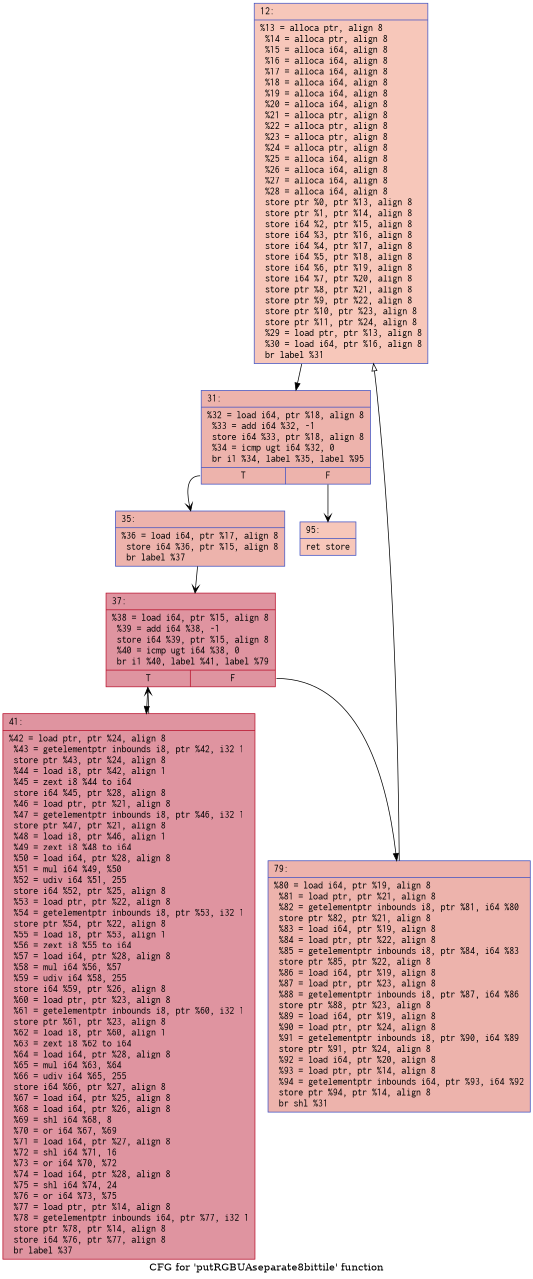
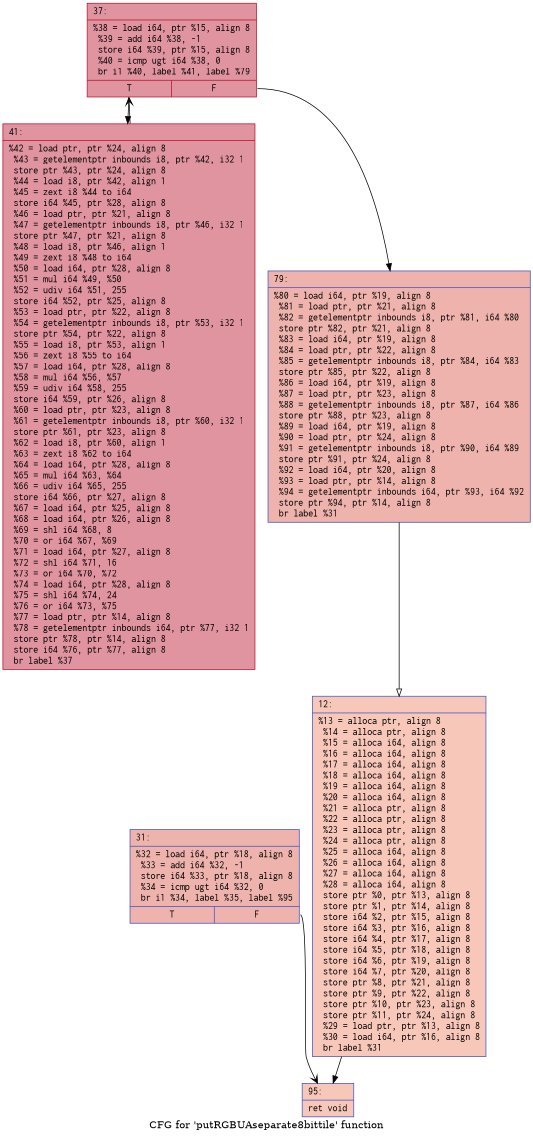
edge "12:" -> "31:": now "12:" -> "95:"
node "35:": removed
node "95:": text "ret store" -> "ret void"
node "79:": text "br shl %31" -> "br label %31"
